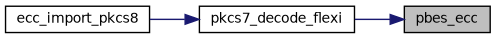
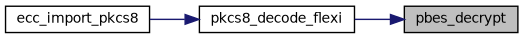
node "pkcs7_decode_flexi": label "pkcs7_decode_flexi" -> "pkcs8_decode_flexi"
node "pbes_ecc": label "pbes_ecc" -> "pbes_decrypt"
